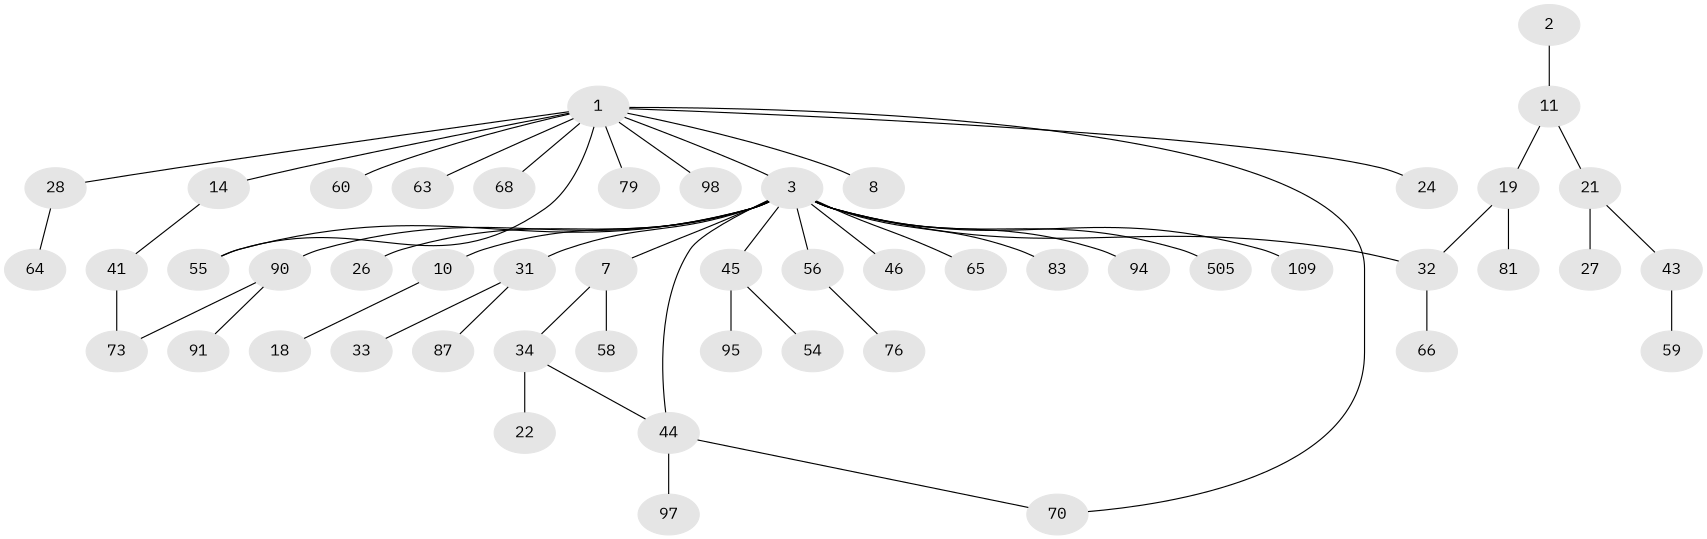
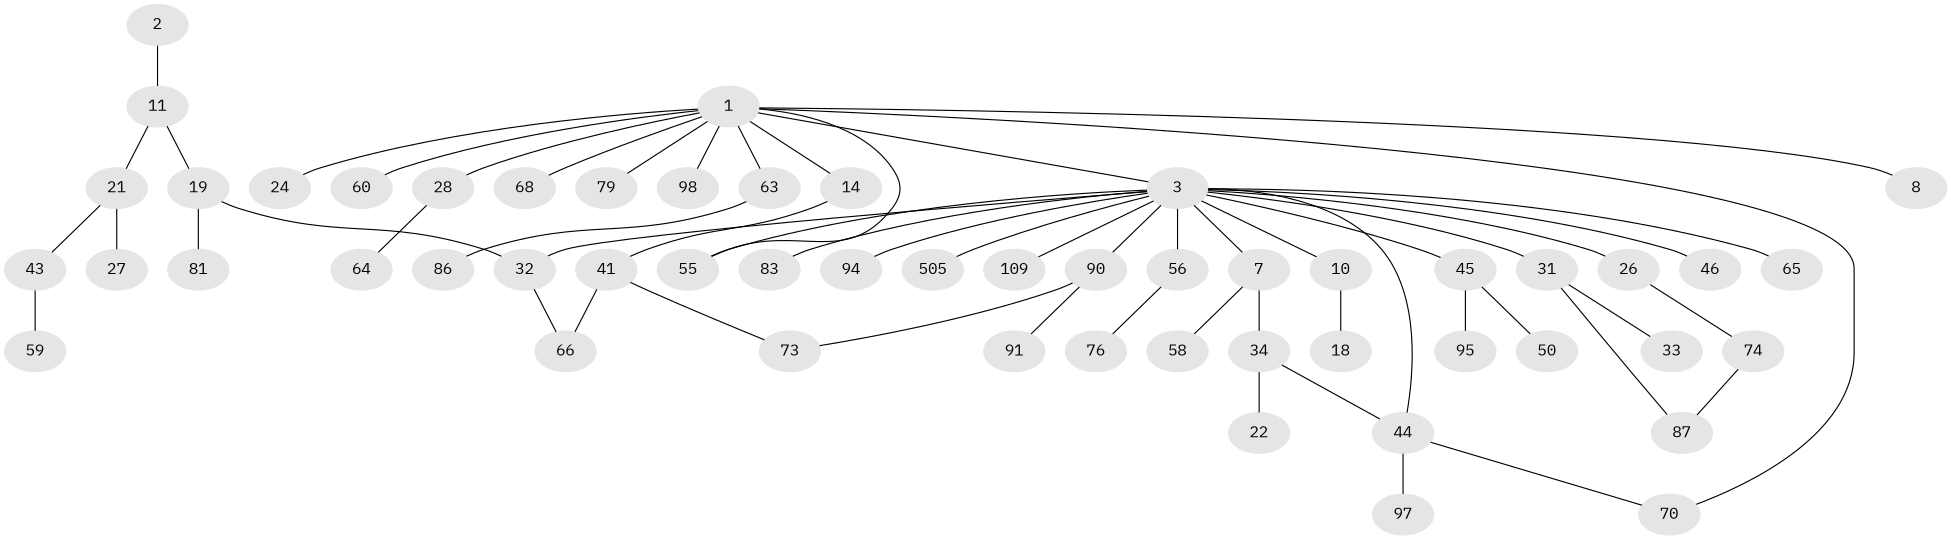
node "86": added
edge "41" -- "66": added
node "54": label "54" -> "50"
node "74": added
